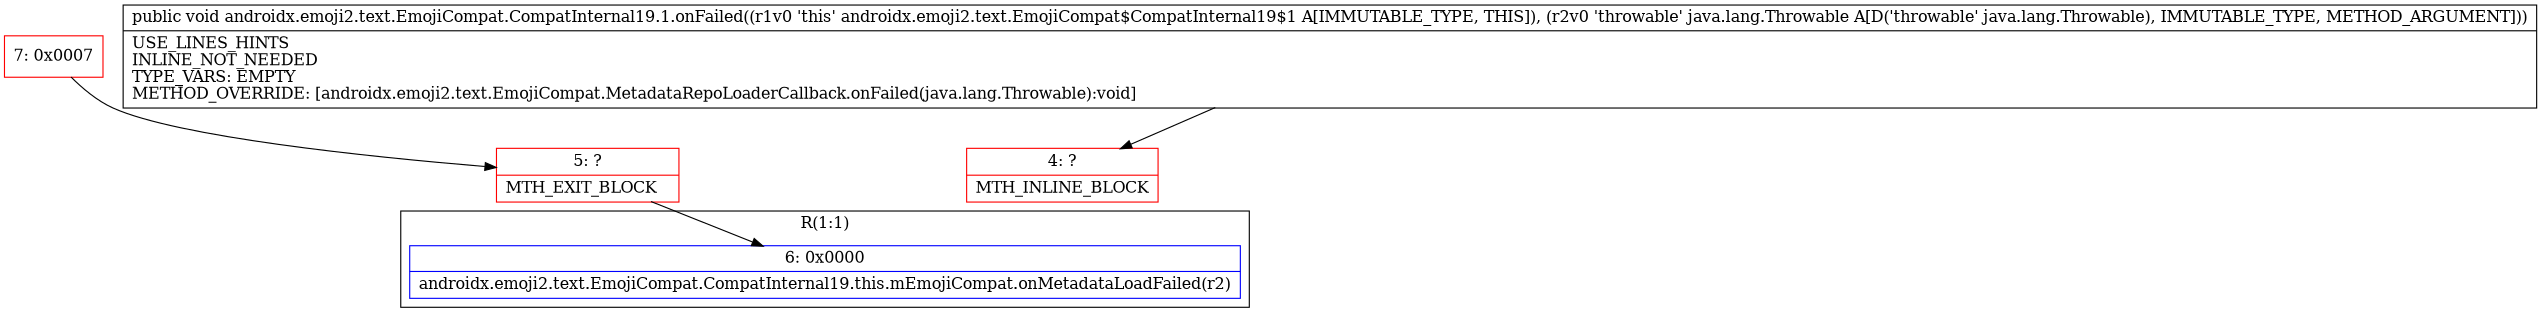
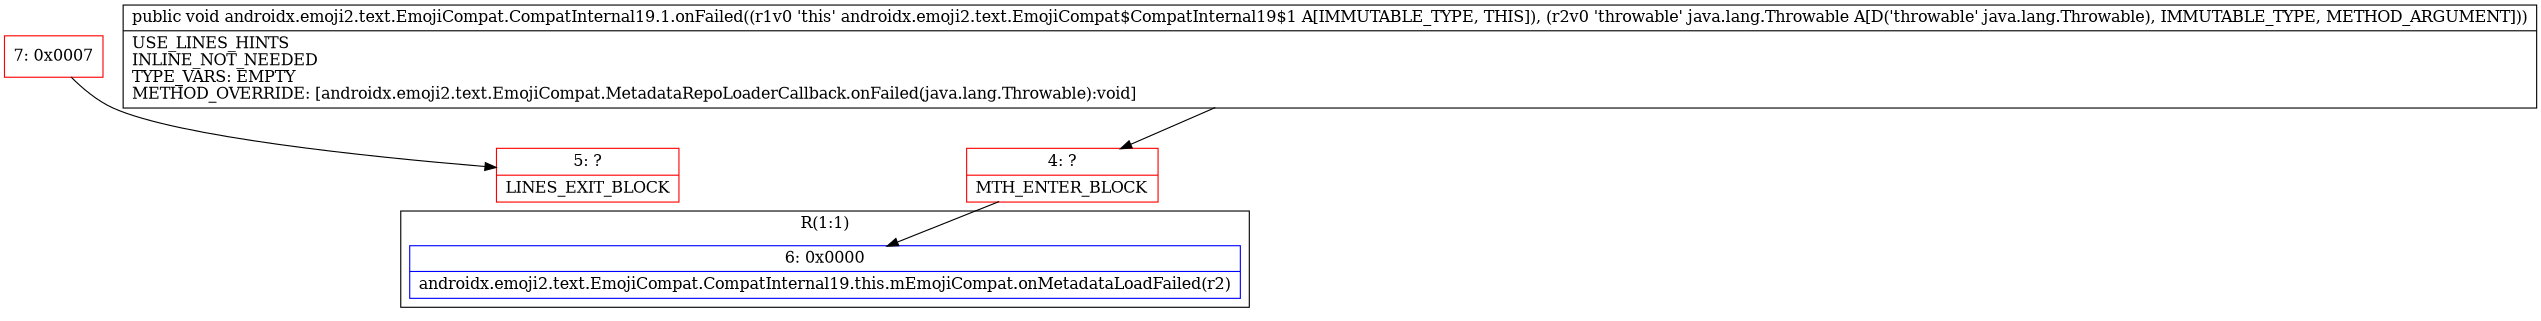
node "5: ?": text "MTH_EXIT_BLOCK" -> "LINES_EXIT_BLOCK"
node "4: ?": text "MTH_INLINE_BLOCK" -> "MTH_ENTER_BLOCK"
edge "5: ?" -> "6: 0x0000": now "4: ?" -> "6: 0x0000"
